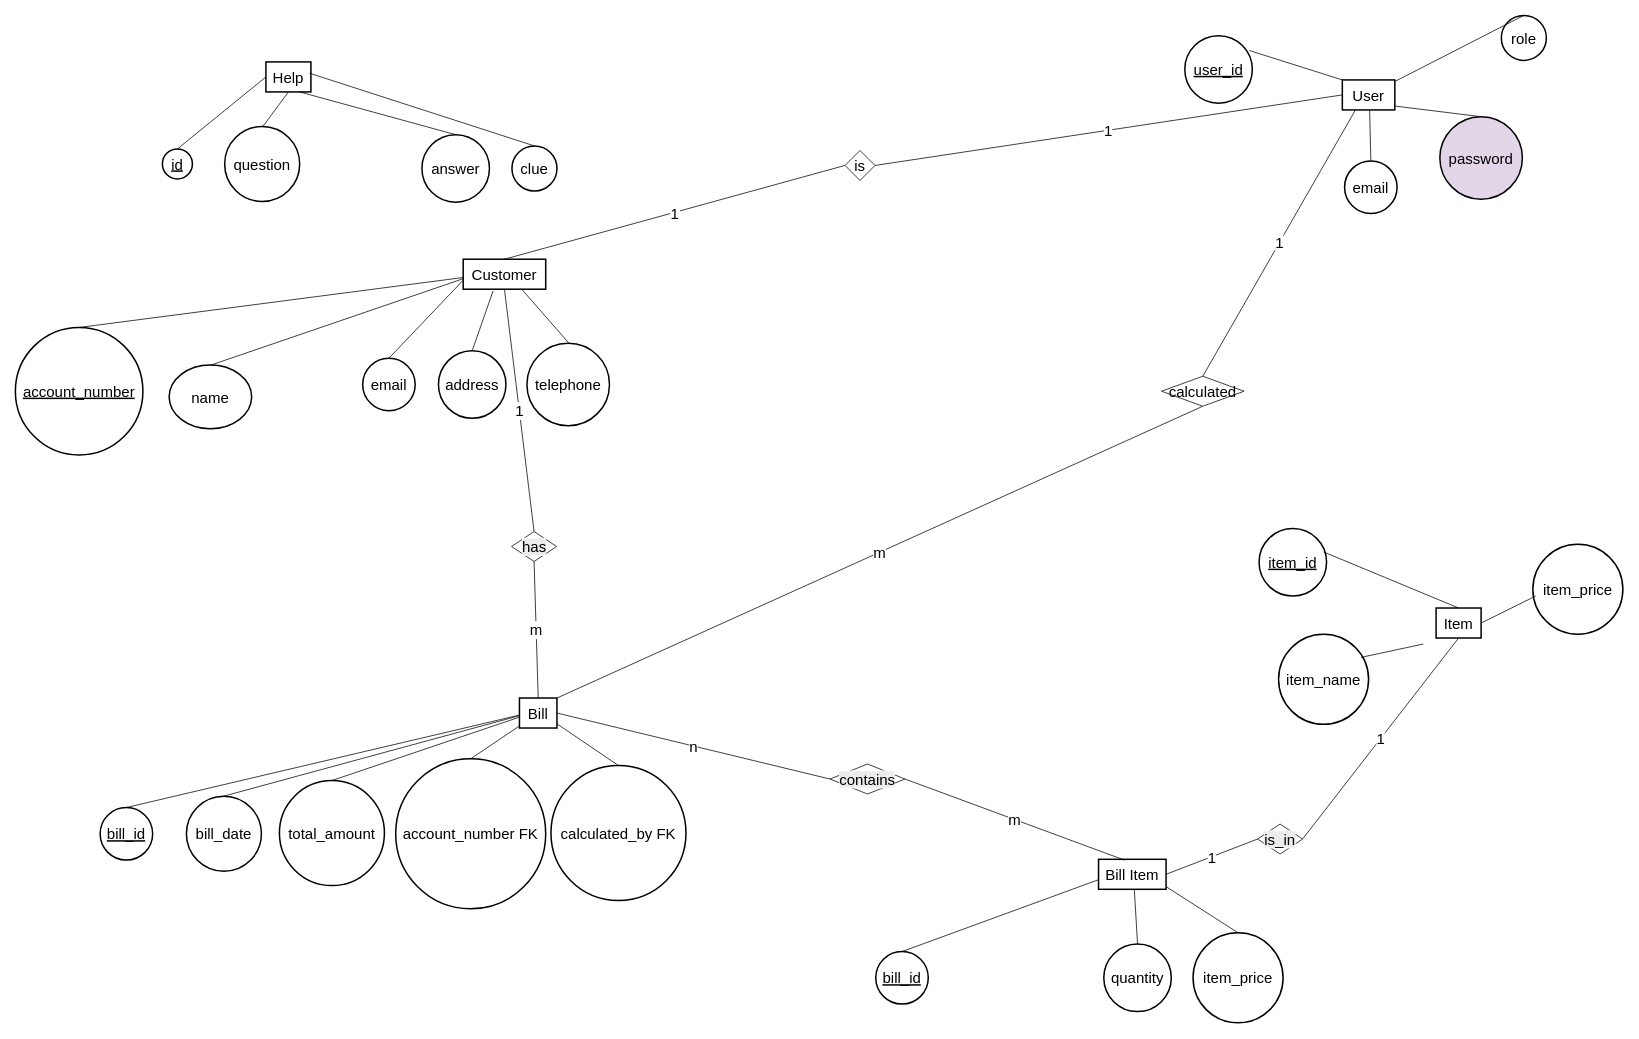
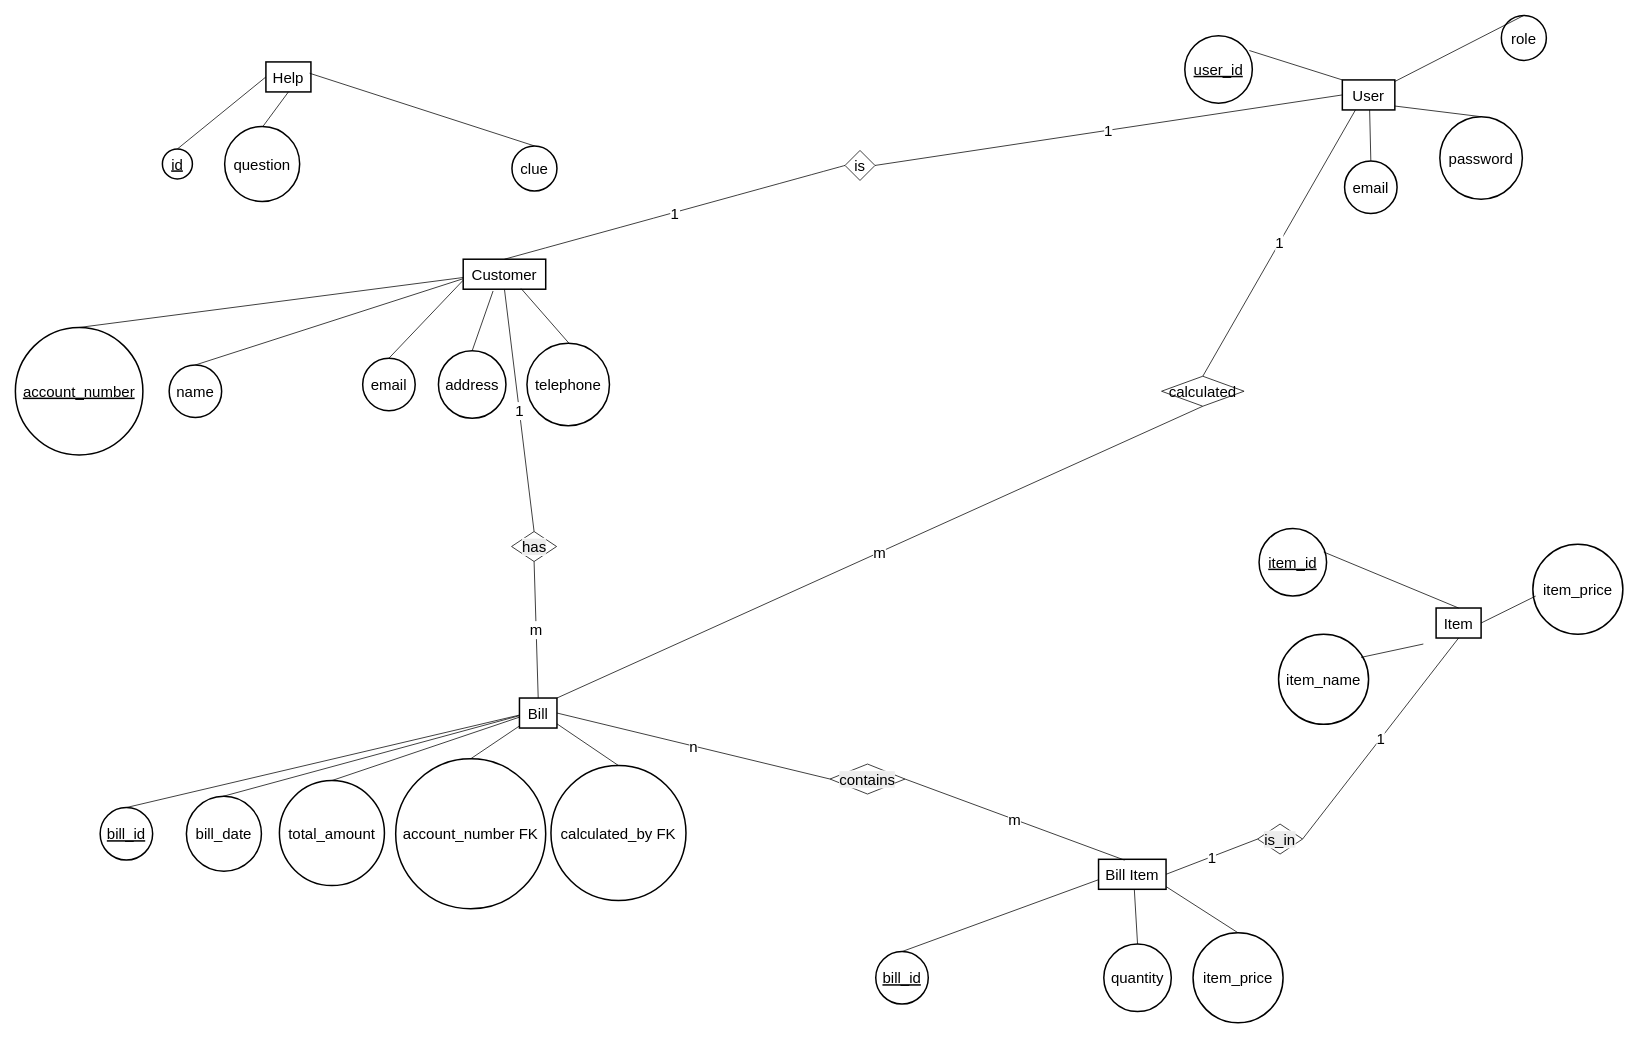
edge "Help" -- "answer": removed
node "password": fillcolor #e1d5e7 -> #ffffff
node "answer": removed
node "name": size 83x64 -> 53x53
